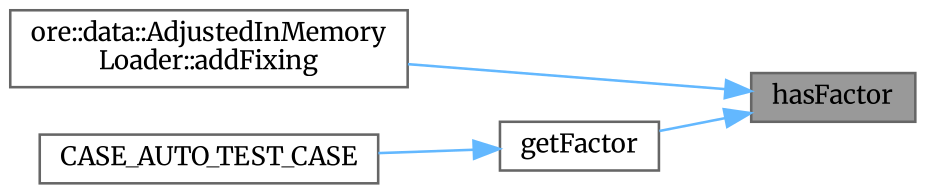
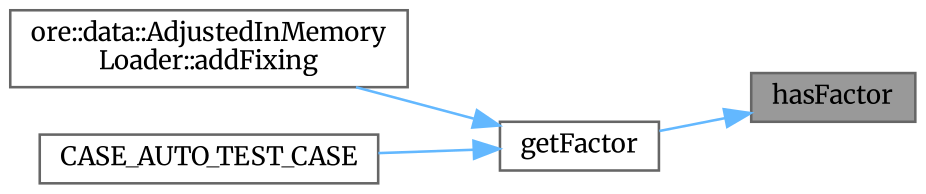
edge "ore::data::AdjustedInMemory Loader::addFixing" -> "hasFactor": now "ore::data::AdjustedInMemory Loader::addFixing" -> "getFactor"
